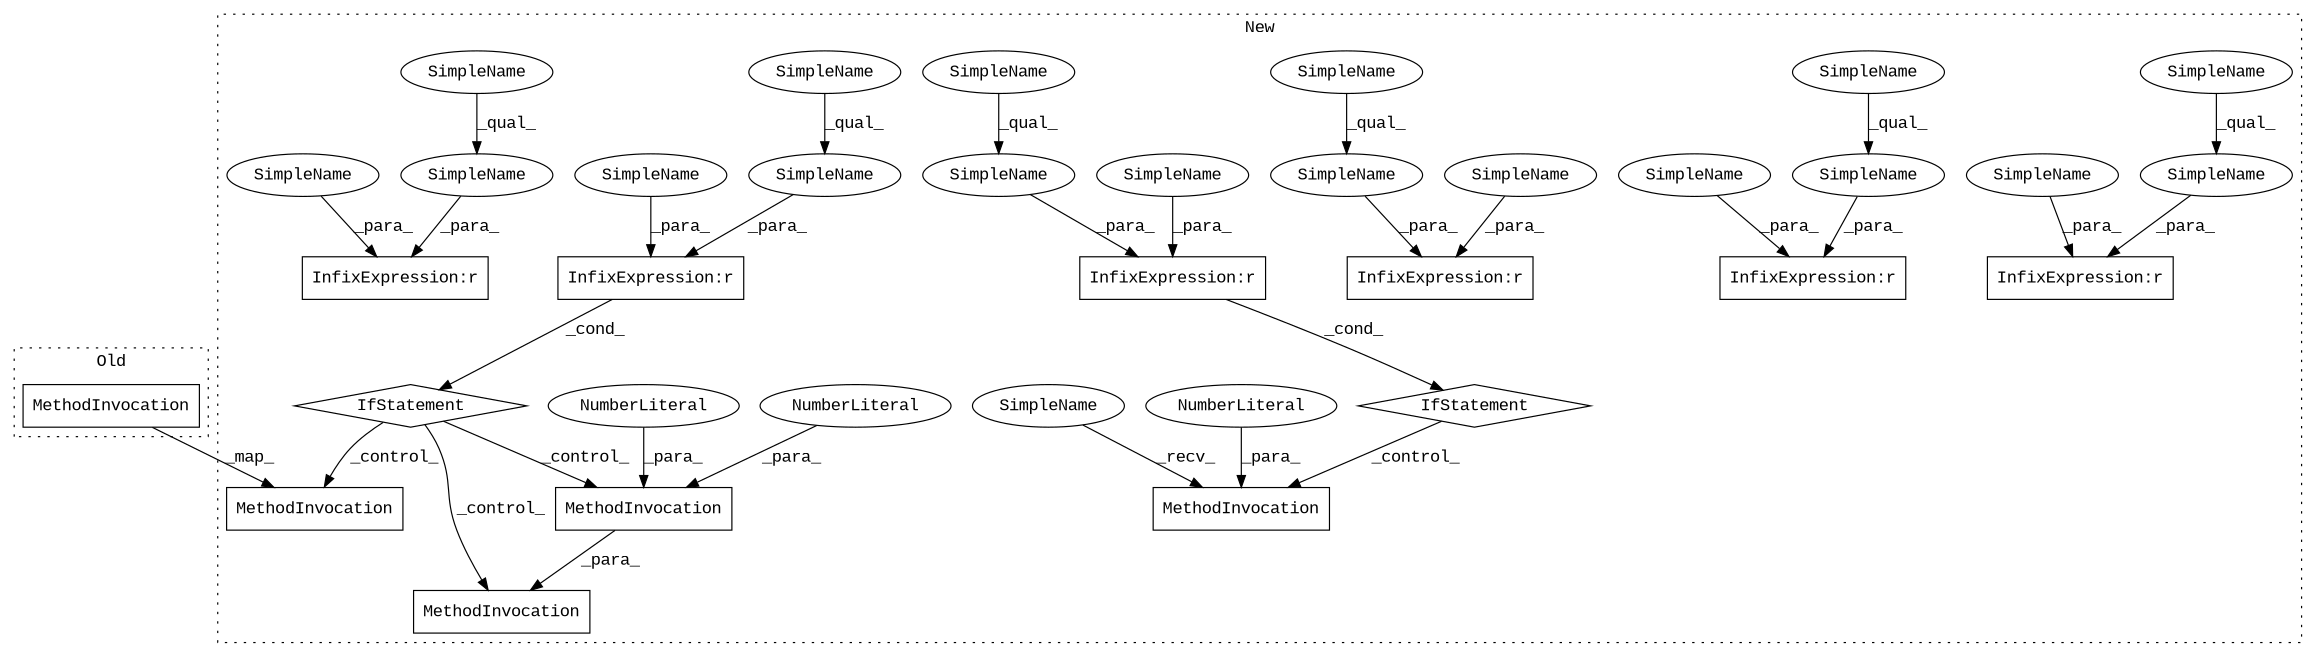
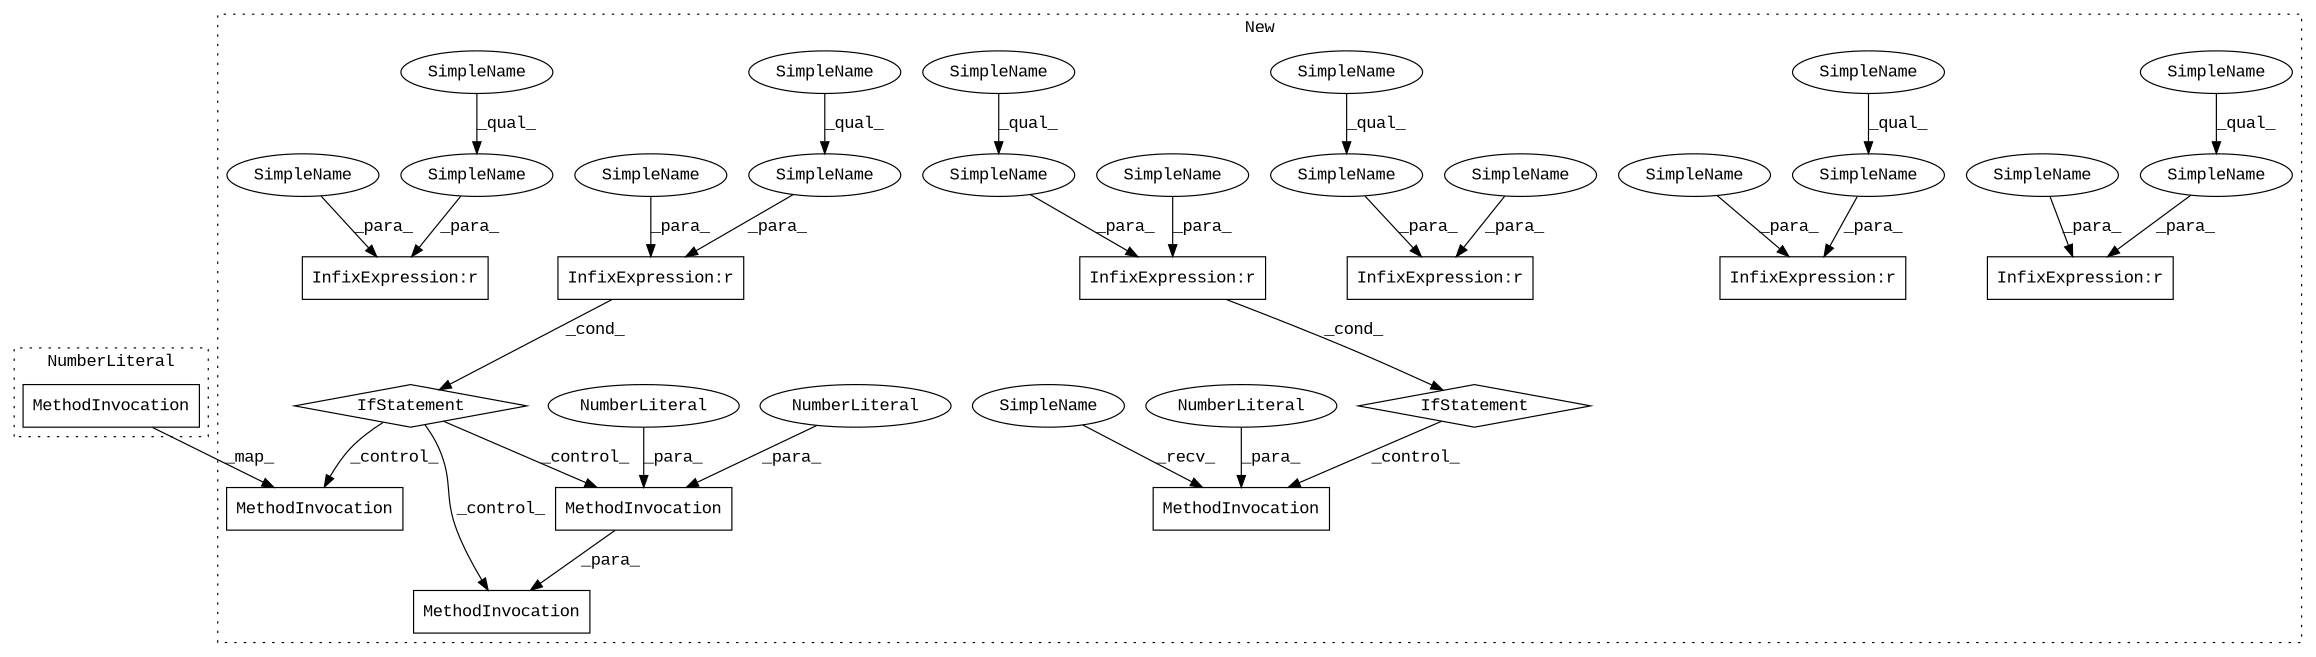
cluster "Old": label "Old" -> "NumberLiteral"
